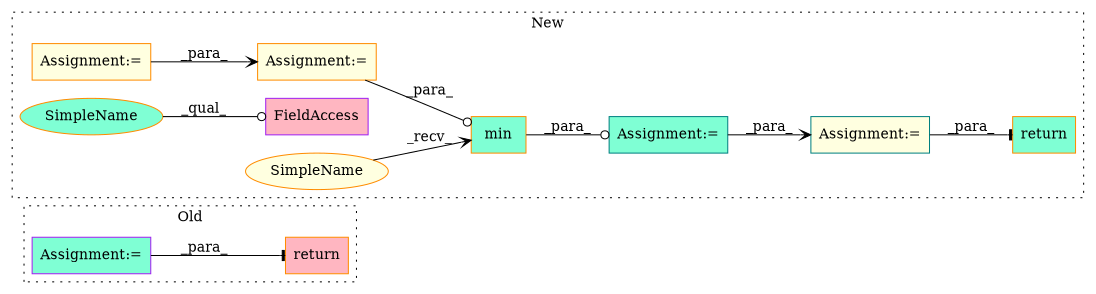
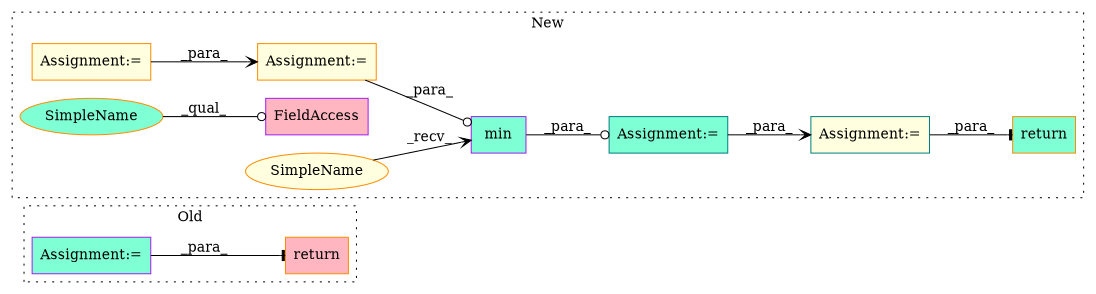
node "min": color darkorange -> purple
